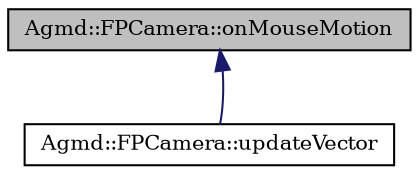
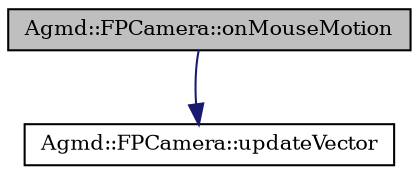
edge "Agmd::FPCamera::updateVector" -> "Agmd::FPCamera::onMouseMotion": reversed
